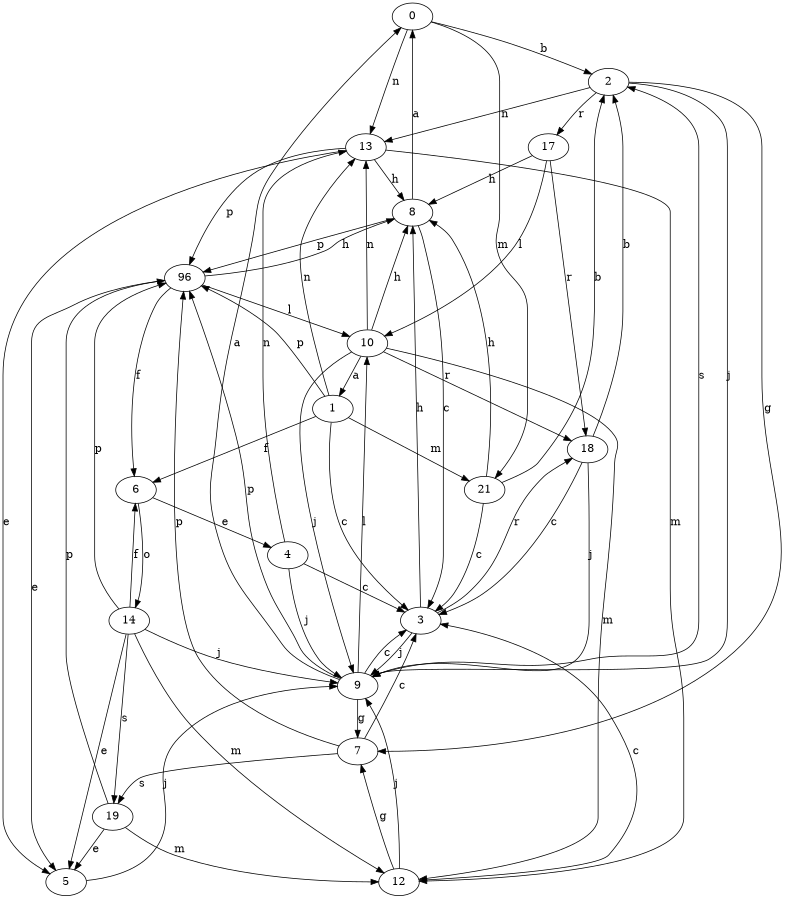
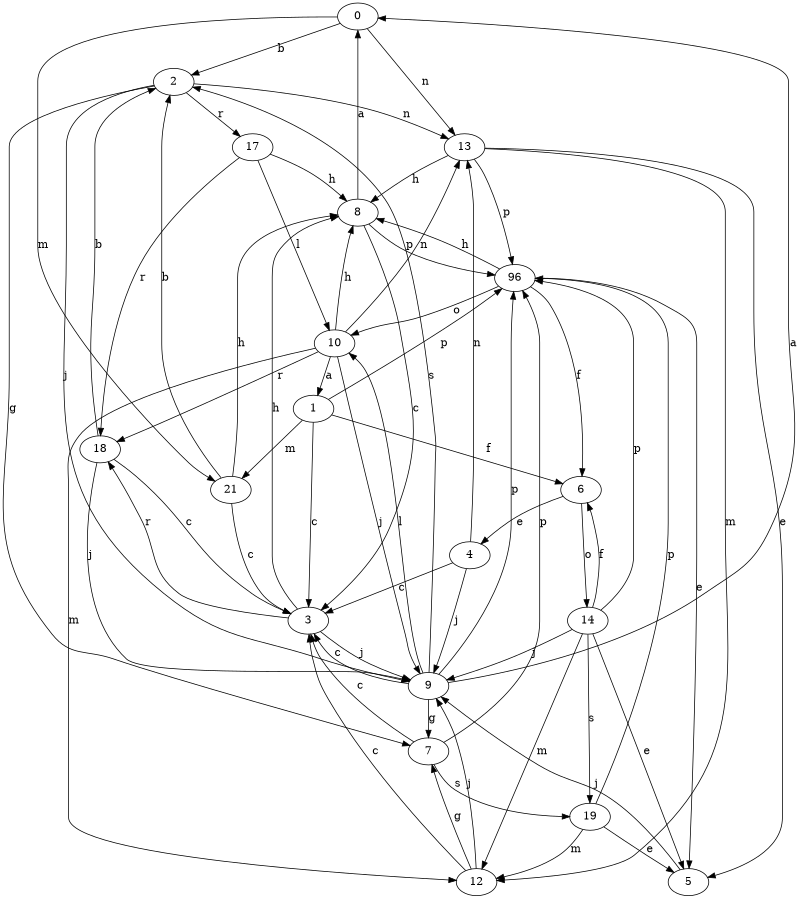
edge "1" -> "13": removed, label "n"
edge "96" -> "10": label "l" -> "o"
